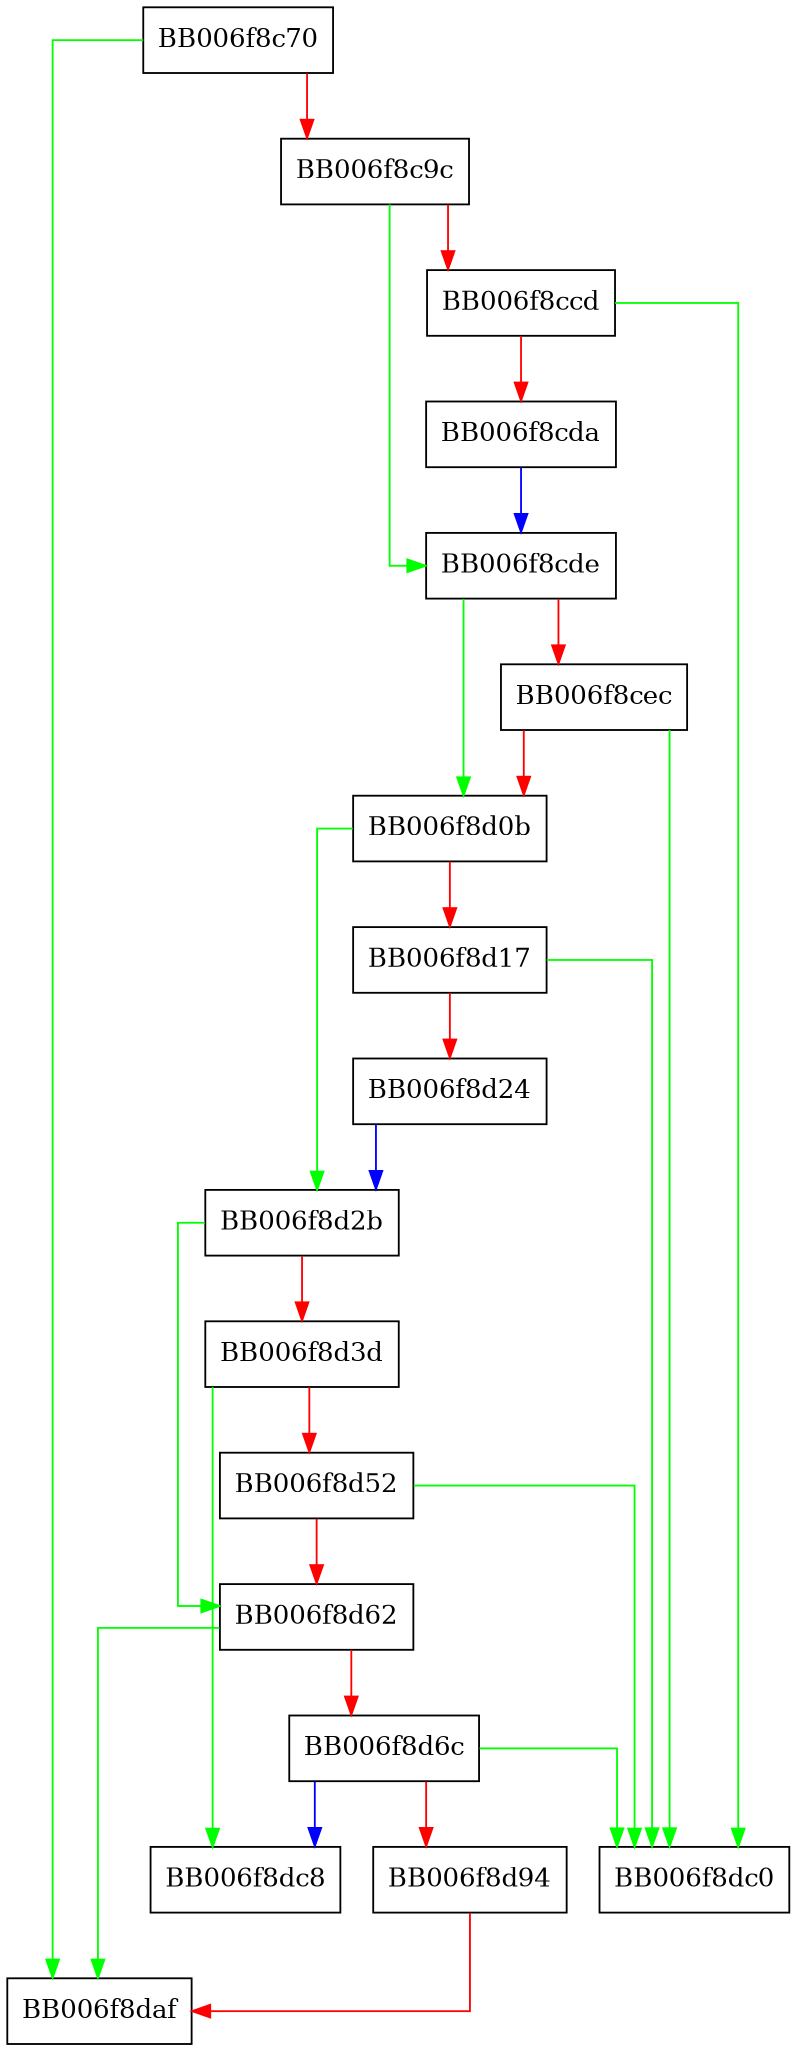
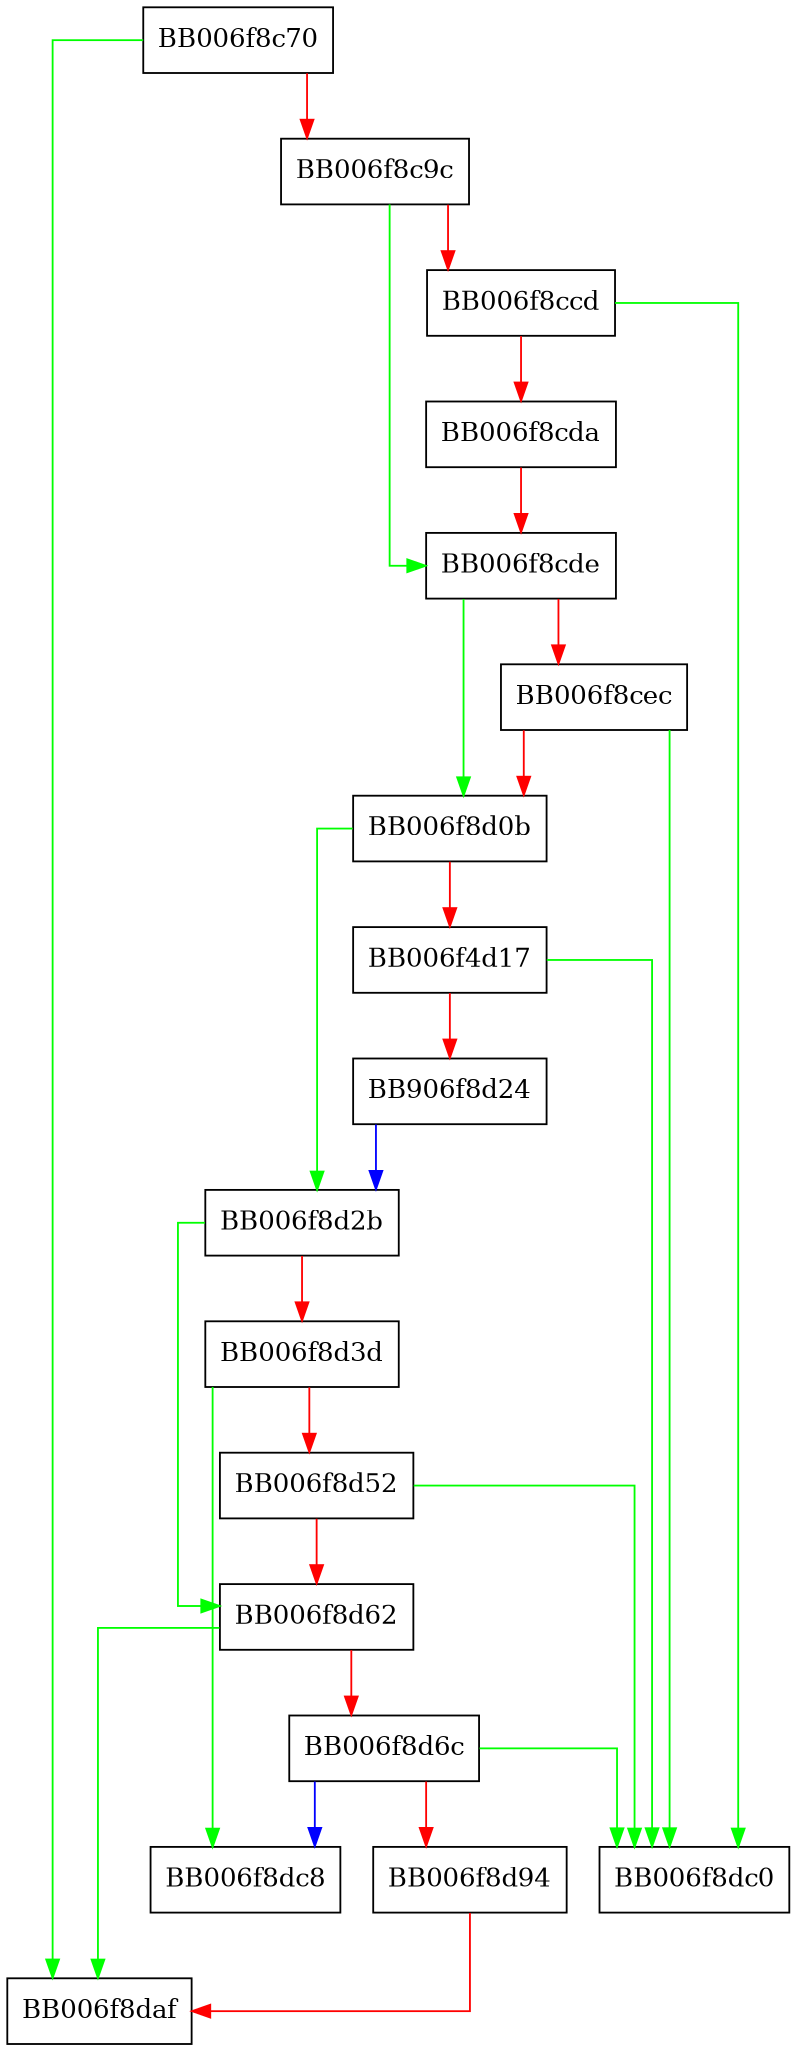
edge "BB006f8cda" -> "BB006f8cde": color blue -> red
node "BB006f8d17": label "BB006f8d17" -> "BB006f4d17"
node "BB006f8d24": label "BB006f8d24" -> "BB906f8d24"
